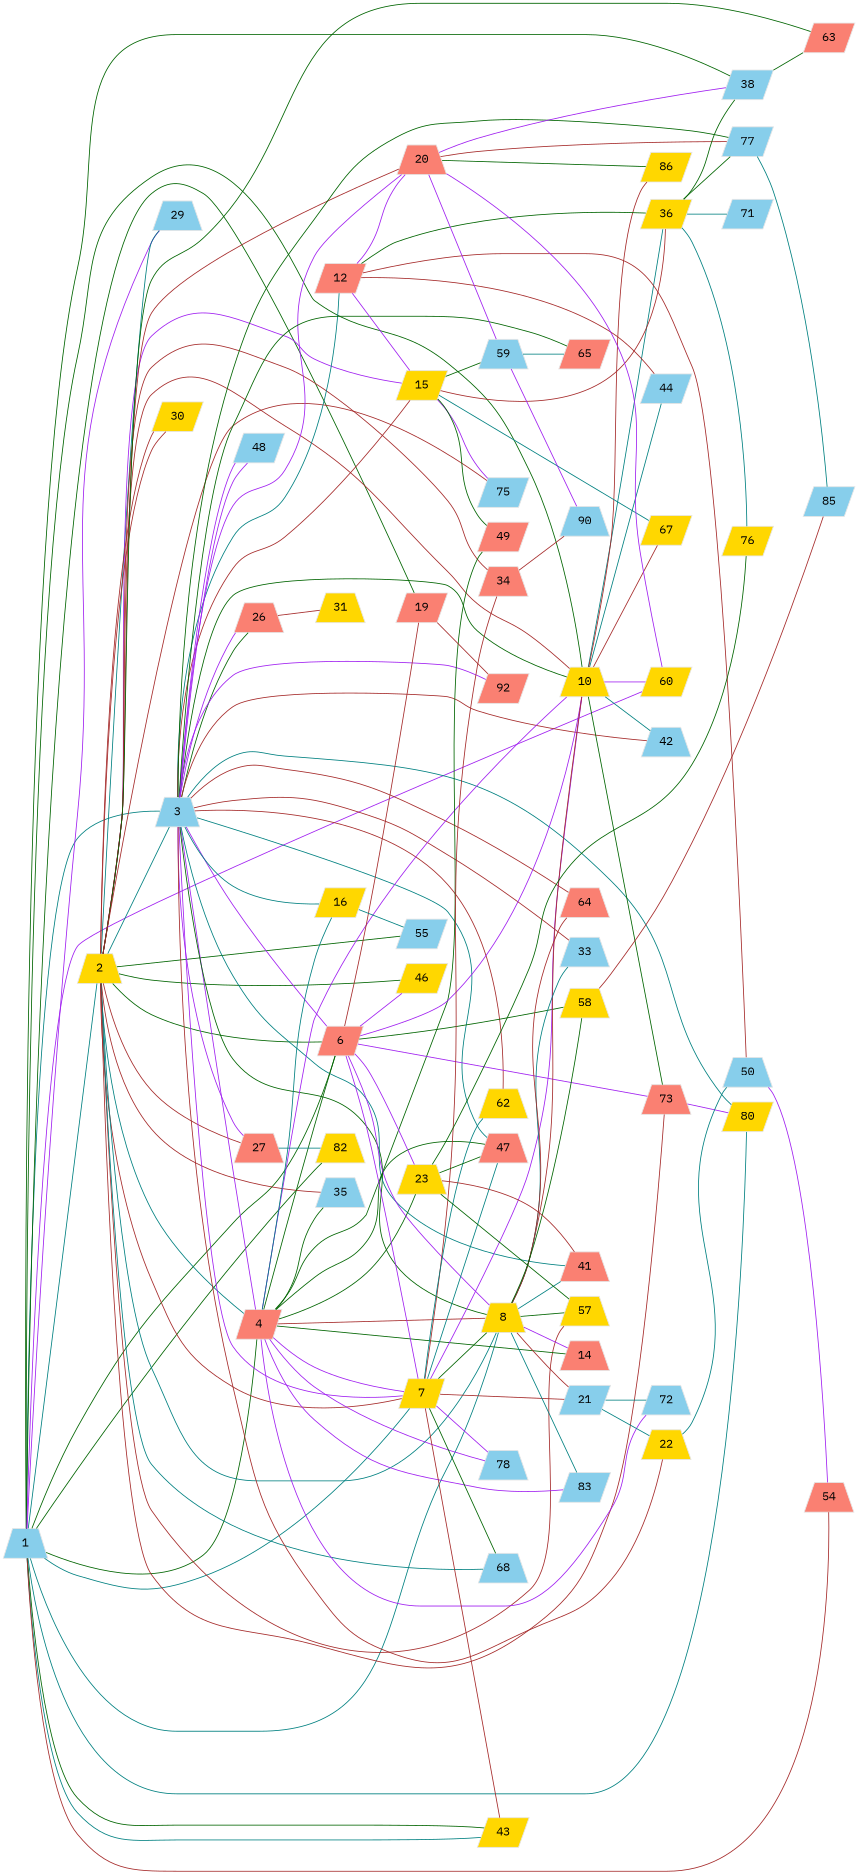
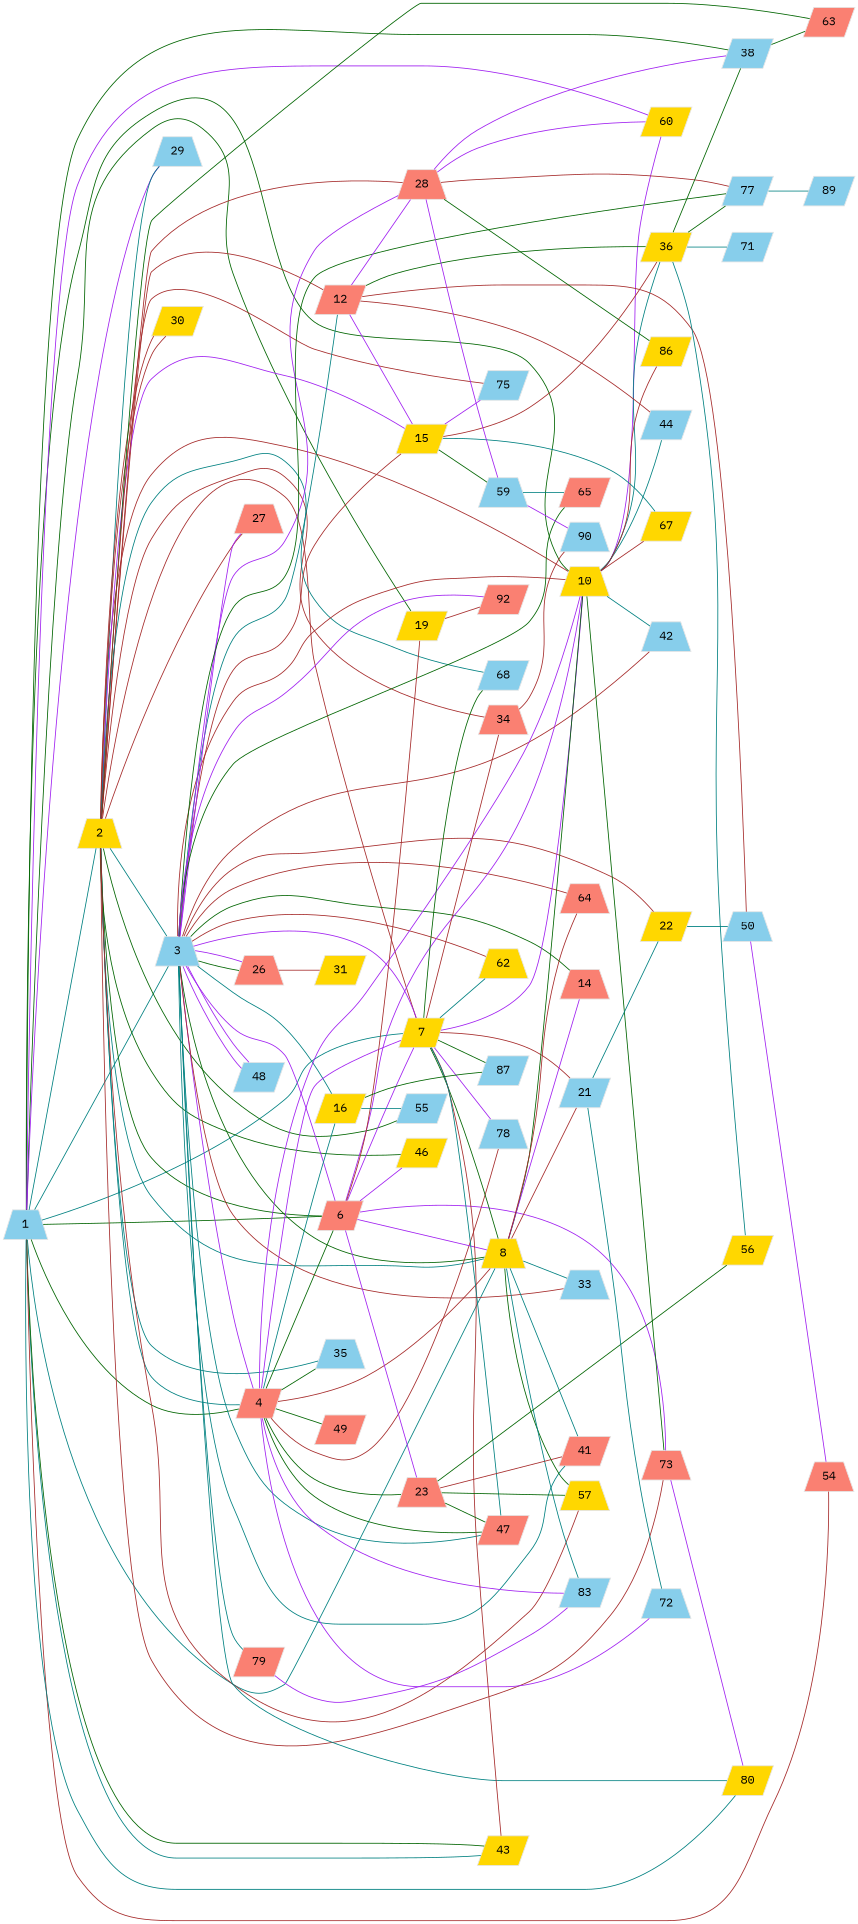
node "20": label "20" -> "28"
edge "12" -- "2": added
edge "15" -- "49": removed
node "85": label "85" -> "89"
node "76": label "76" -> "56"
edge "10" -- "3": color darkgreen -> brown
node "31": shape trapezium -> parallelogram
node "19": fillcolor salmon -> gold
node "58": removed
node "87": added
edge "10" -- "8": color brown -> darkgreen
edge "2" -- "35": color brown -> teal
node "82": removed
node "47": shape trapezium -> parallelogram
node "23": fillcolor gold -> salmon
node "41": shape trapezium -> parallelogram
edge "4" -- "14": now "3" -- "14"
edge "4" -- "78": color purple -> brown
node "22": shape trapezium -> parallelogram
node "68": shape trapezium -> parallelogram
node "79": added
